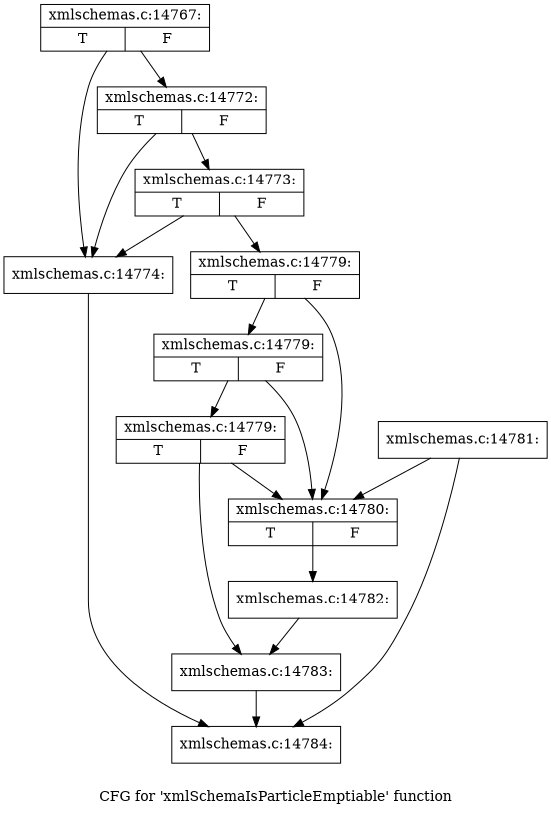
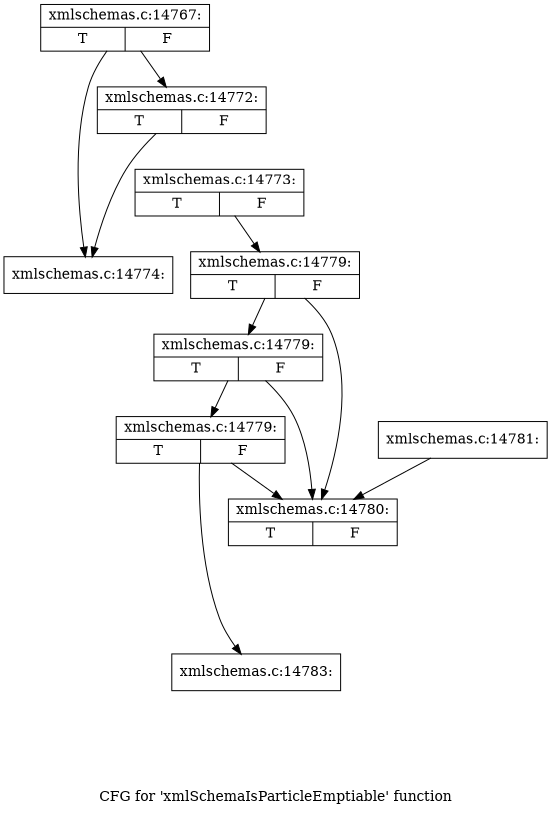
edge "xmlschemas.c:14772:" -> "xmlschemas.c:14773:": removed
edge "xmlschemas.c:14773:" -> "xmlschemas.c:14774:": removed
node "xmlschemas.c:14782:": removed
node "xmlschemas.c:14784:": removed
